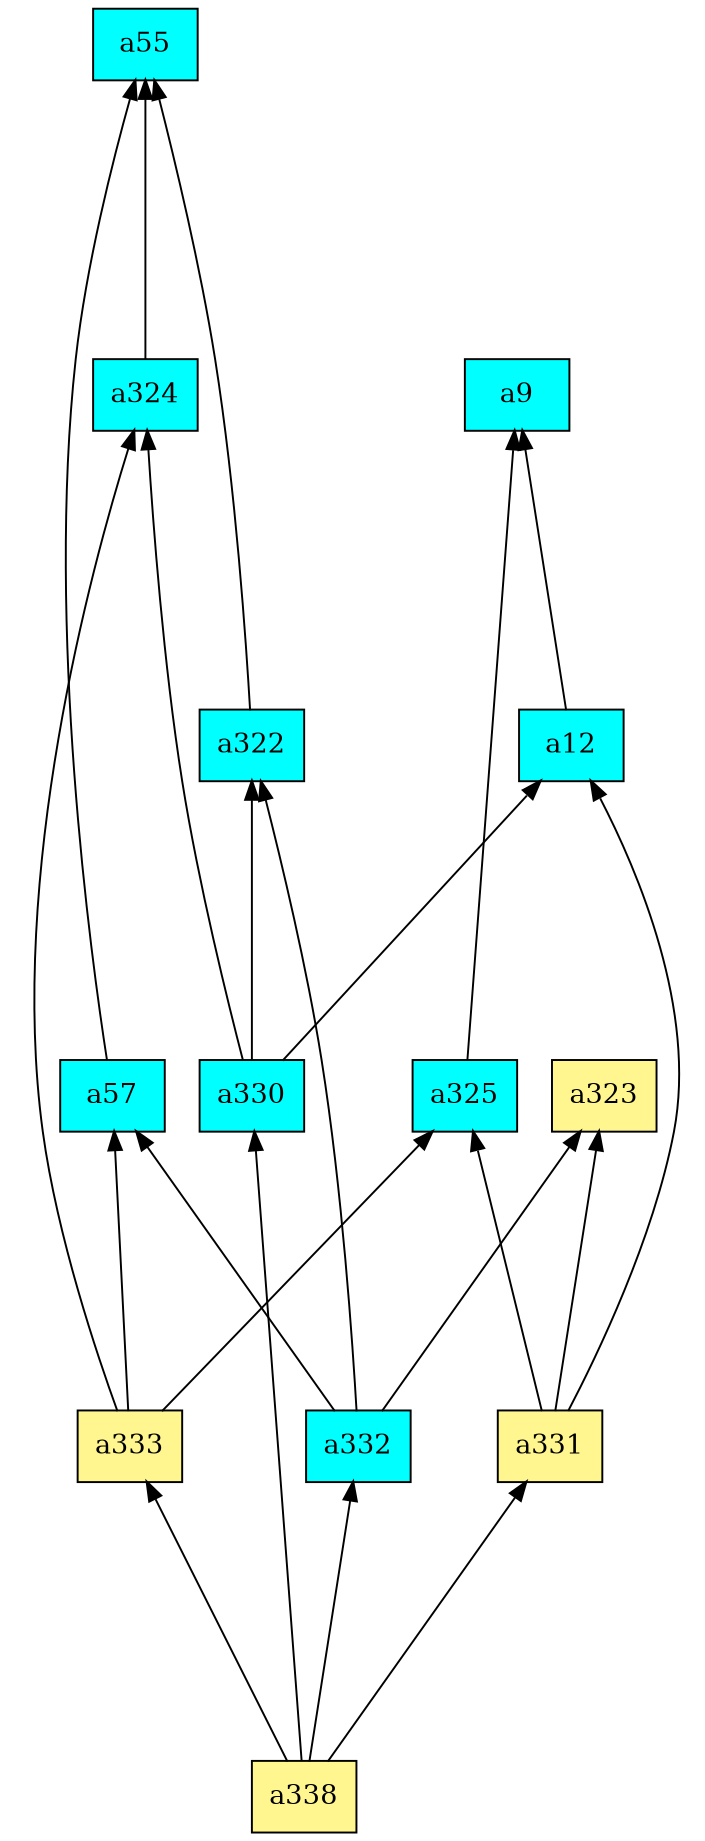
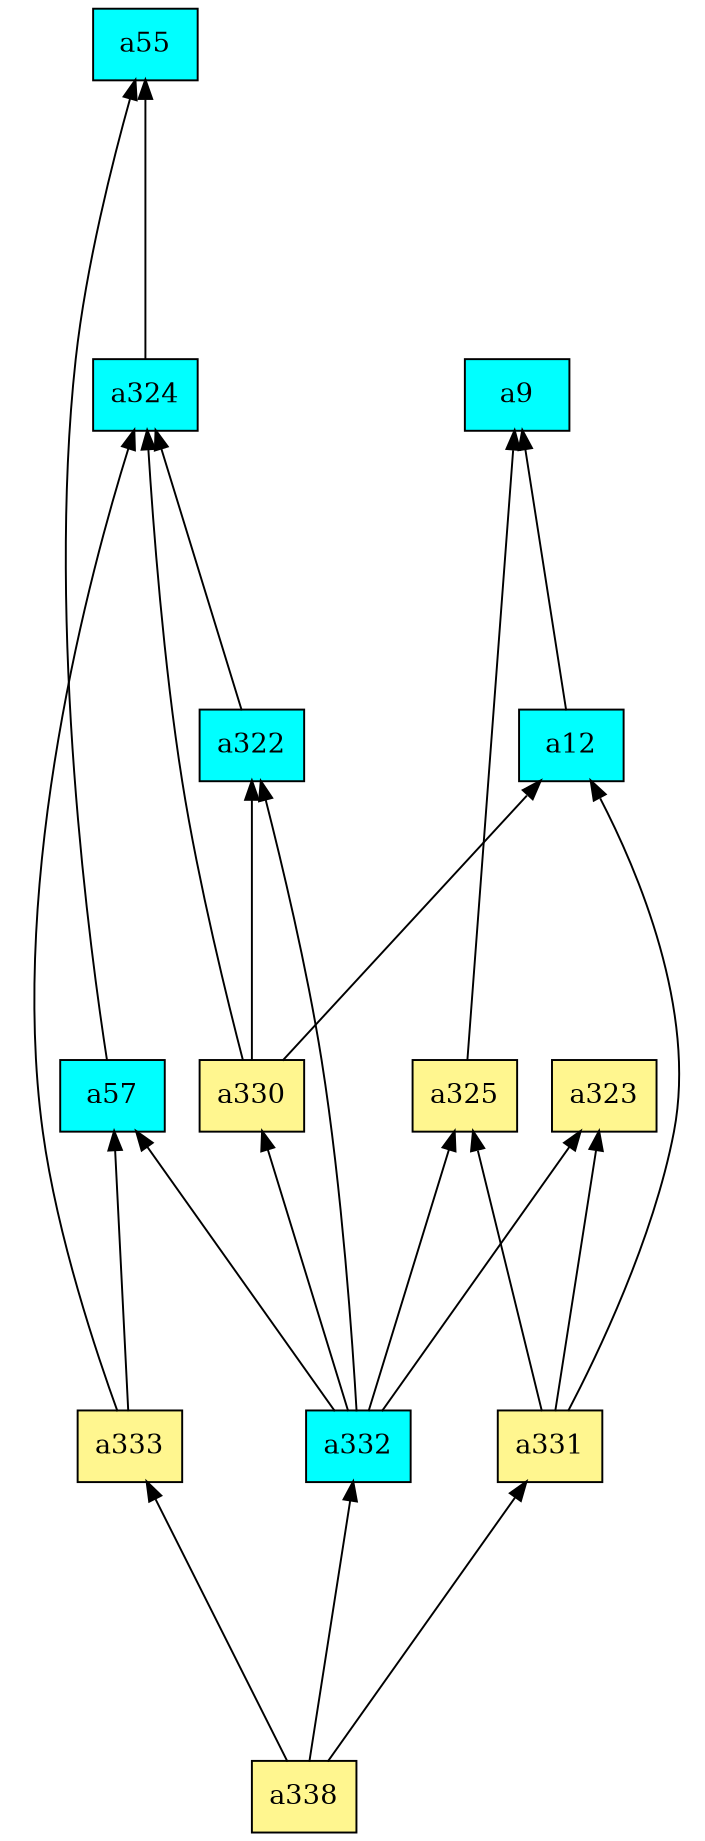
edge "a322" -> "a55": now "a322" -> "a324"
node "a330": fillcolor cyan -> khaki1
node "a325": fillcolor cyan -> khaki1
edge "a333" -> "a325": now "a332" -> "a325"
edge "a338" -> "a330": now "a332" -> "a330"
